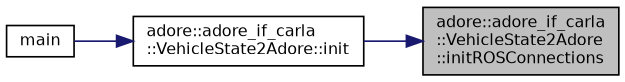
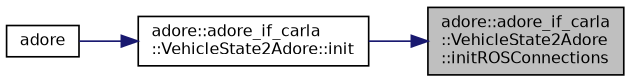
node "main": label "main" -> "adore"
